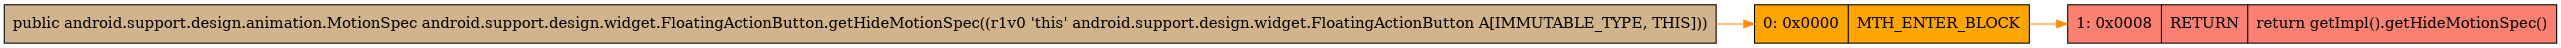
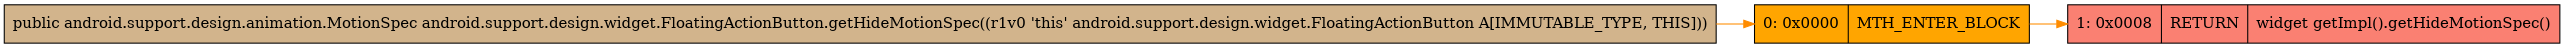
node "1: 0x0008": text "return getImpl().getHideMotionSpec()" -> "widget getImpl().getHideMotionSpec()"
